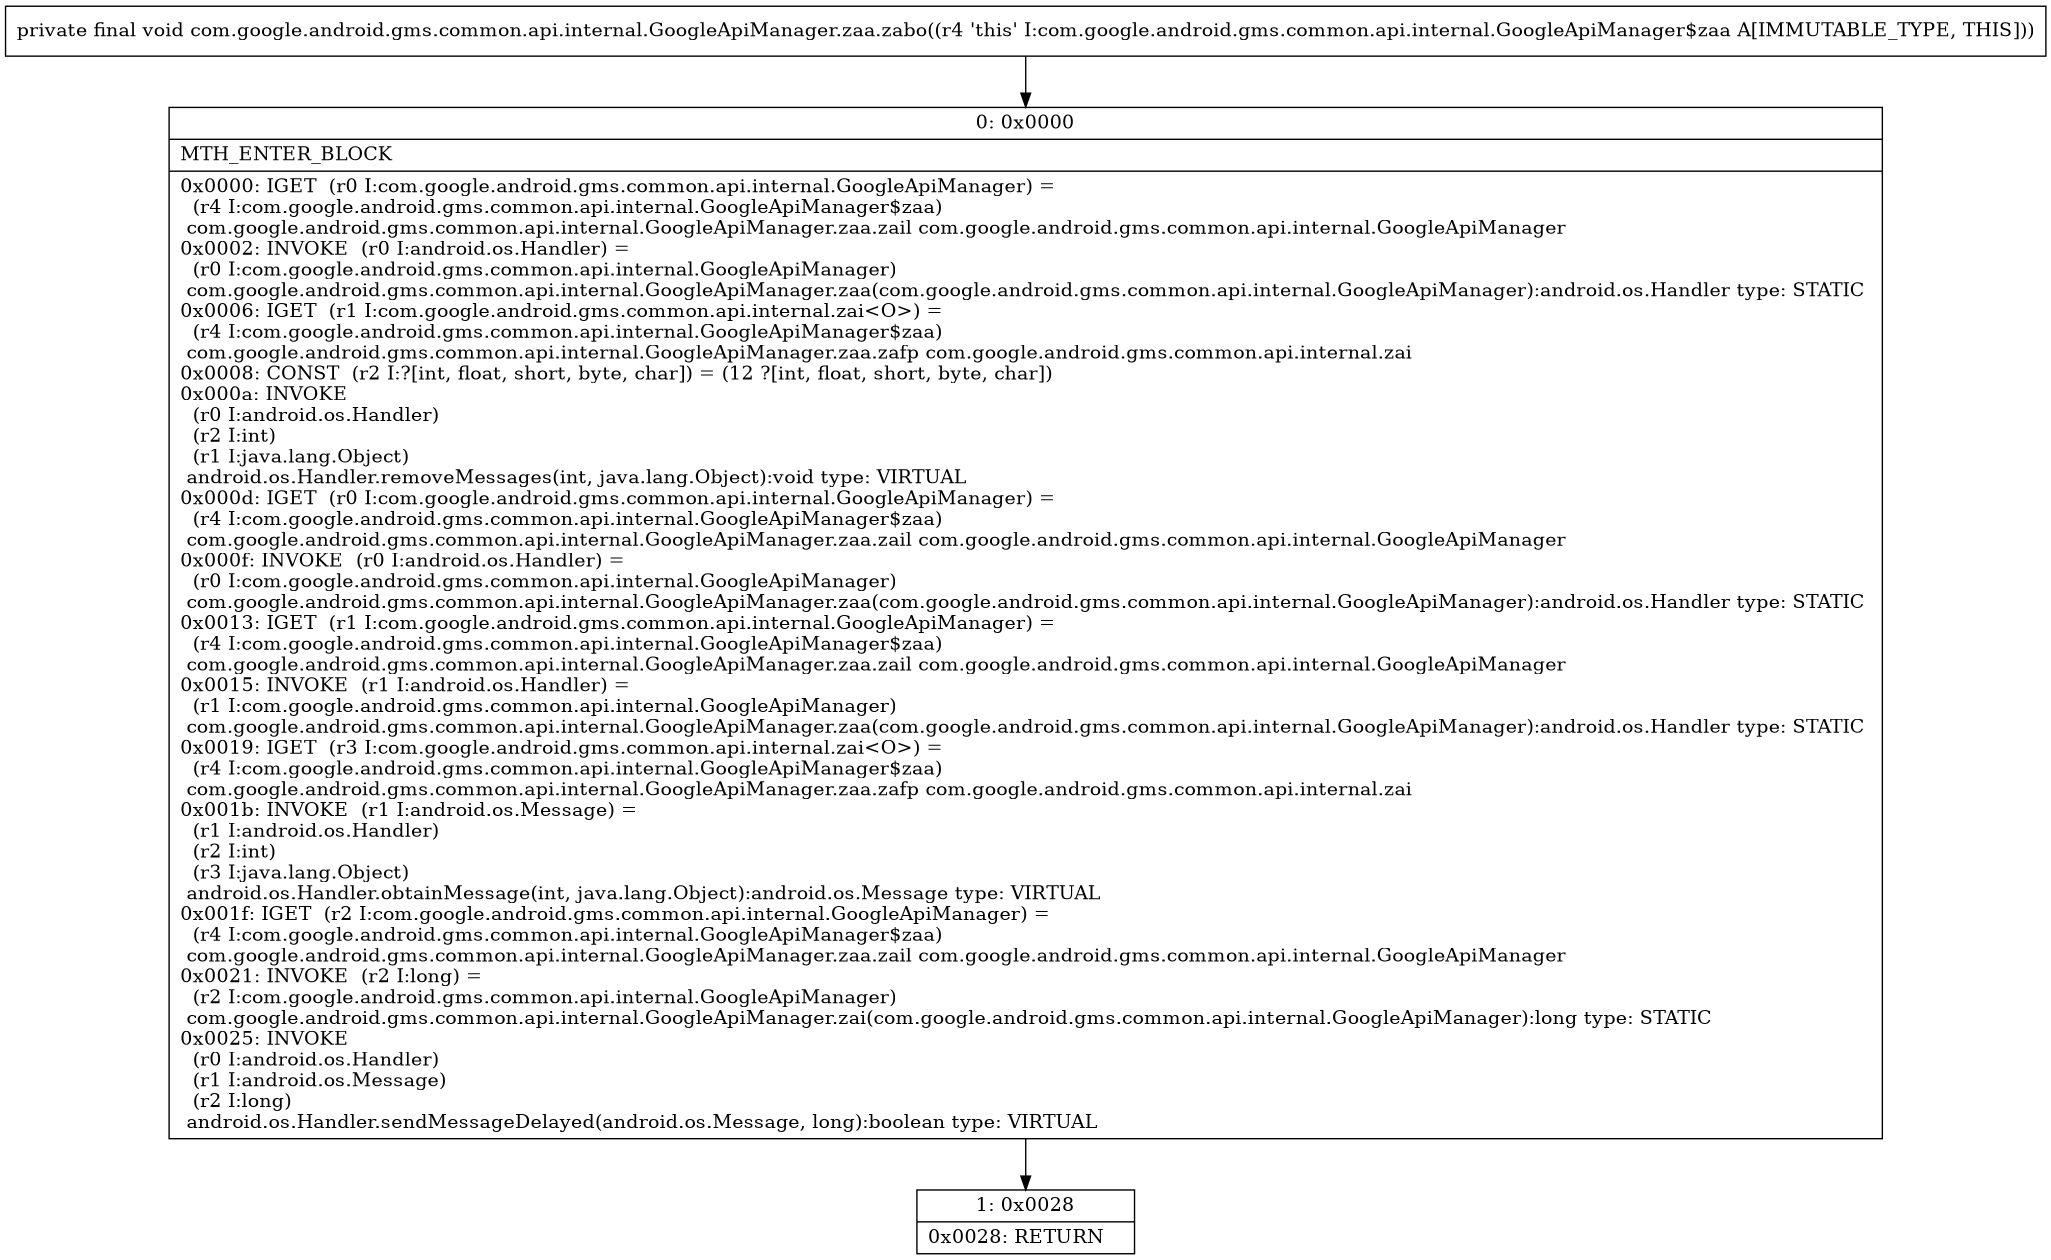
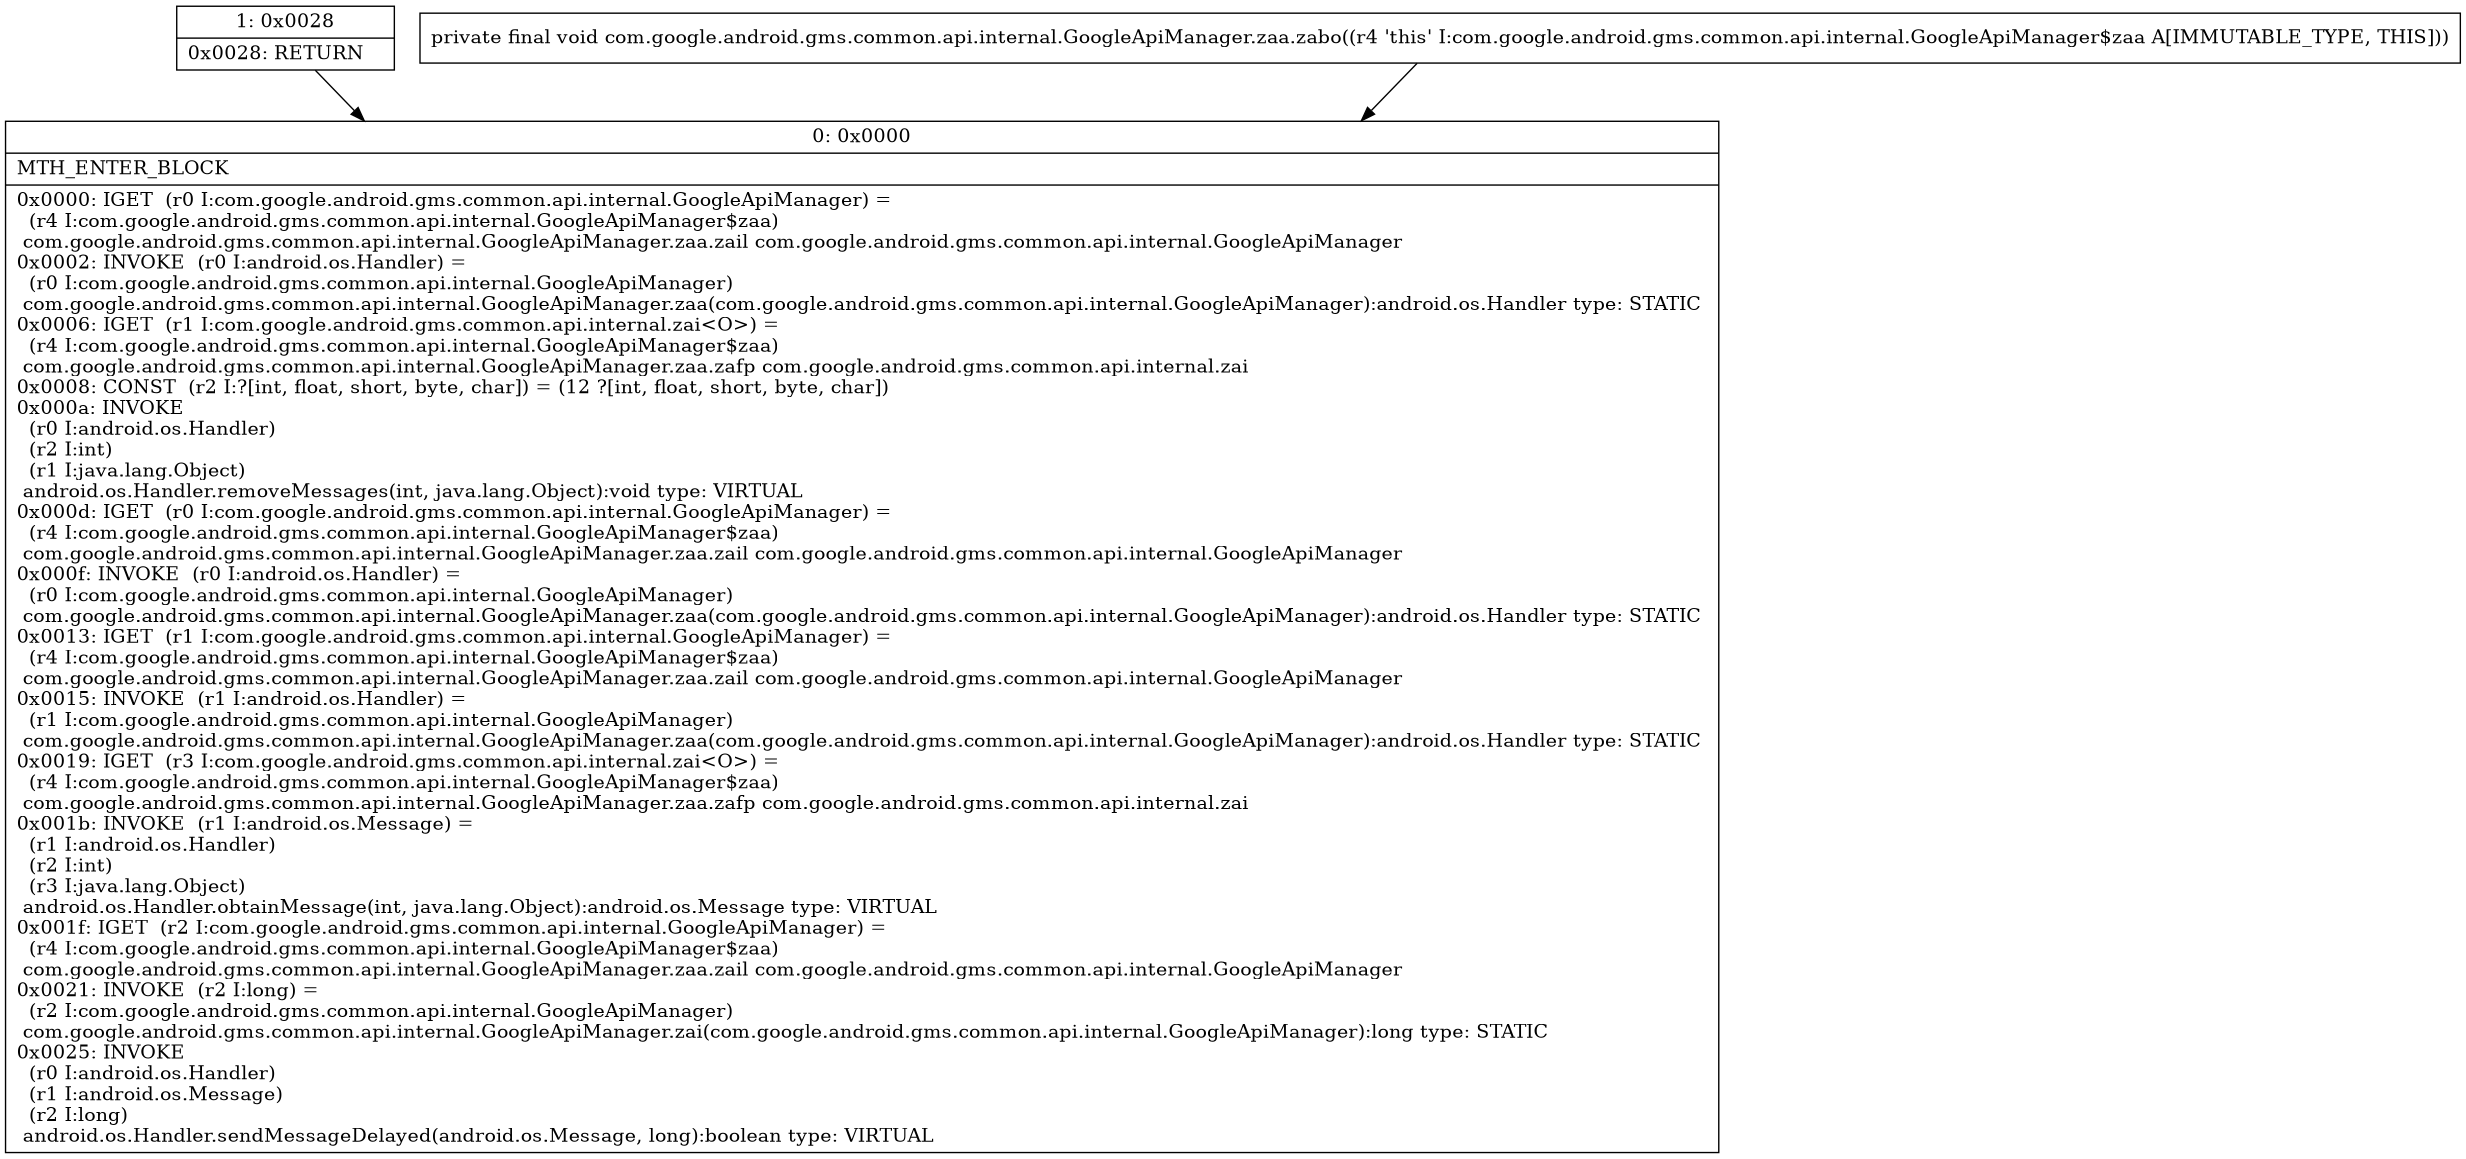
edge "0: 0x0000" -> "1: 0x0028": reversed
